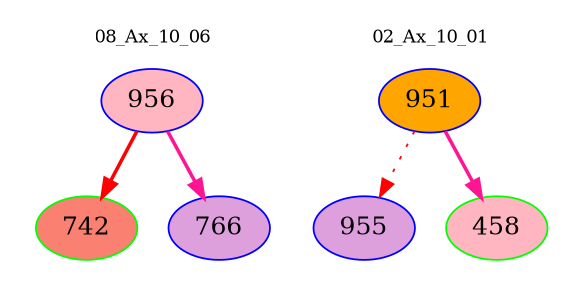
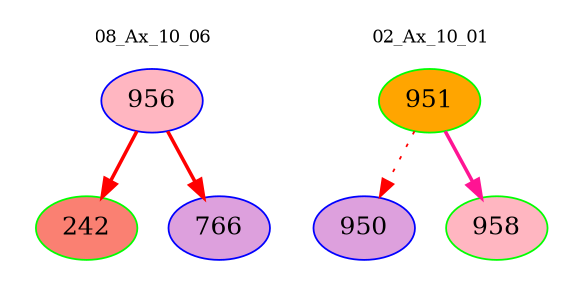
node "951": color blue -> green
edge "956" -> "766": color deeppink -> red
node "742": label "742" -> "242"
node "955": label "955" -> "950"
node "458": label "458" -> "958"
